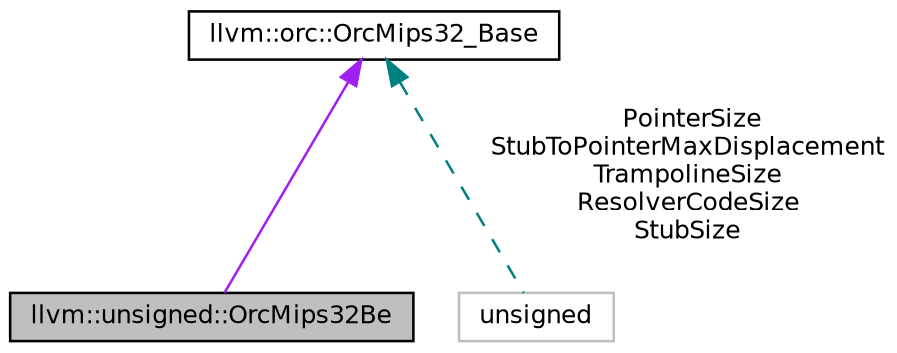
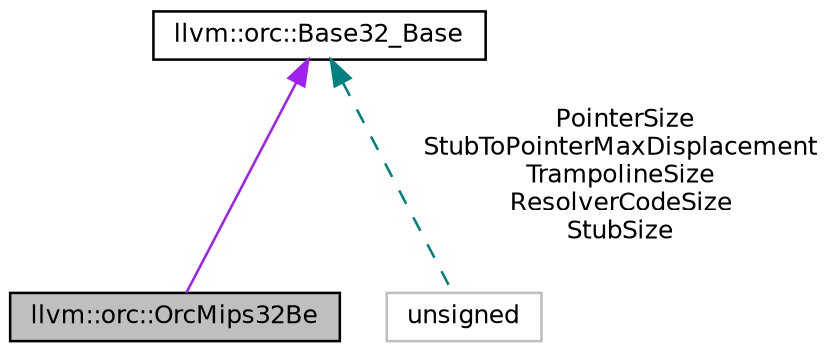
node "llvm::orc::OrcMips32_Base": label "llvm::orc::OrcMips32_Base" -> "llvm::orc::Base32_Base"
node "llvm::unsigned::OrcMips32Be": label "llvm::unsigned::OrcMips32Be" -> "llvm::orc::OrcMips32Be"
